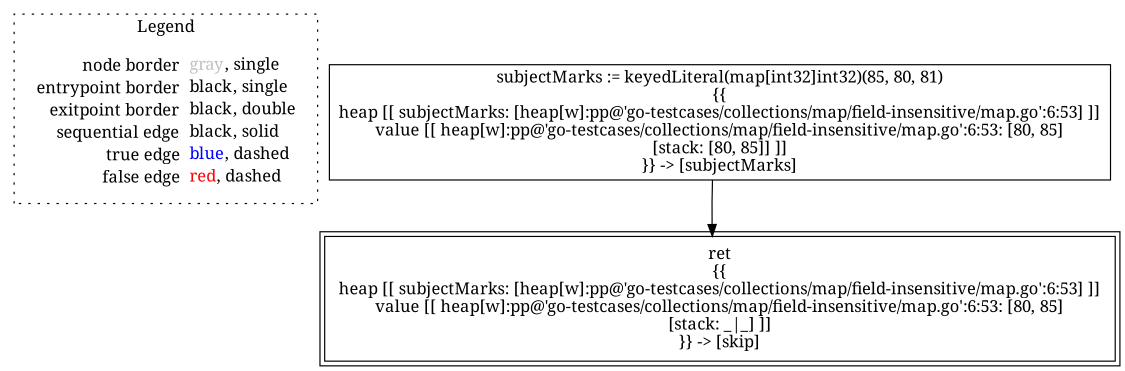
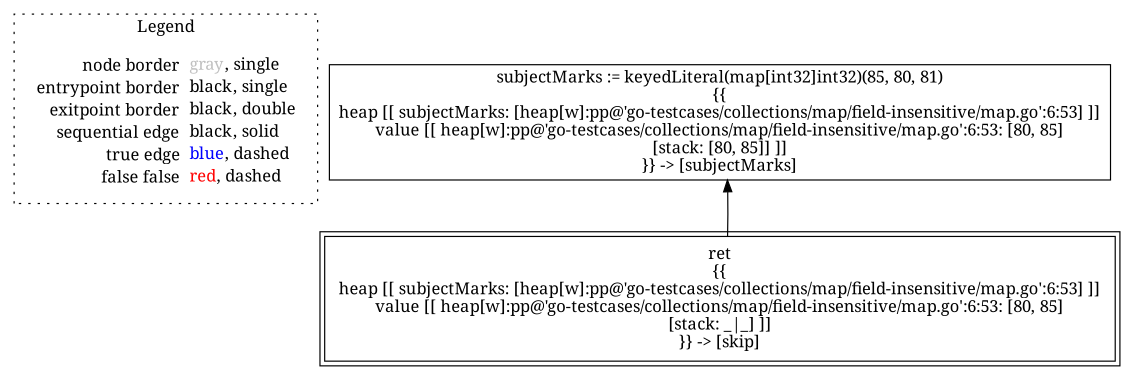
node "node border": text "false edge" -> "false false"
edge "subjectMarks := keyedLiteral(map[int32]int32)(85, 80, 81)" -> "ret": reversed
